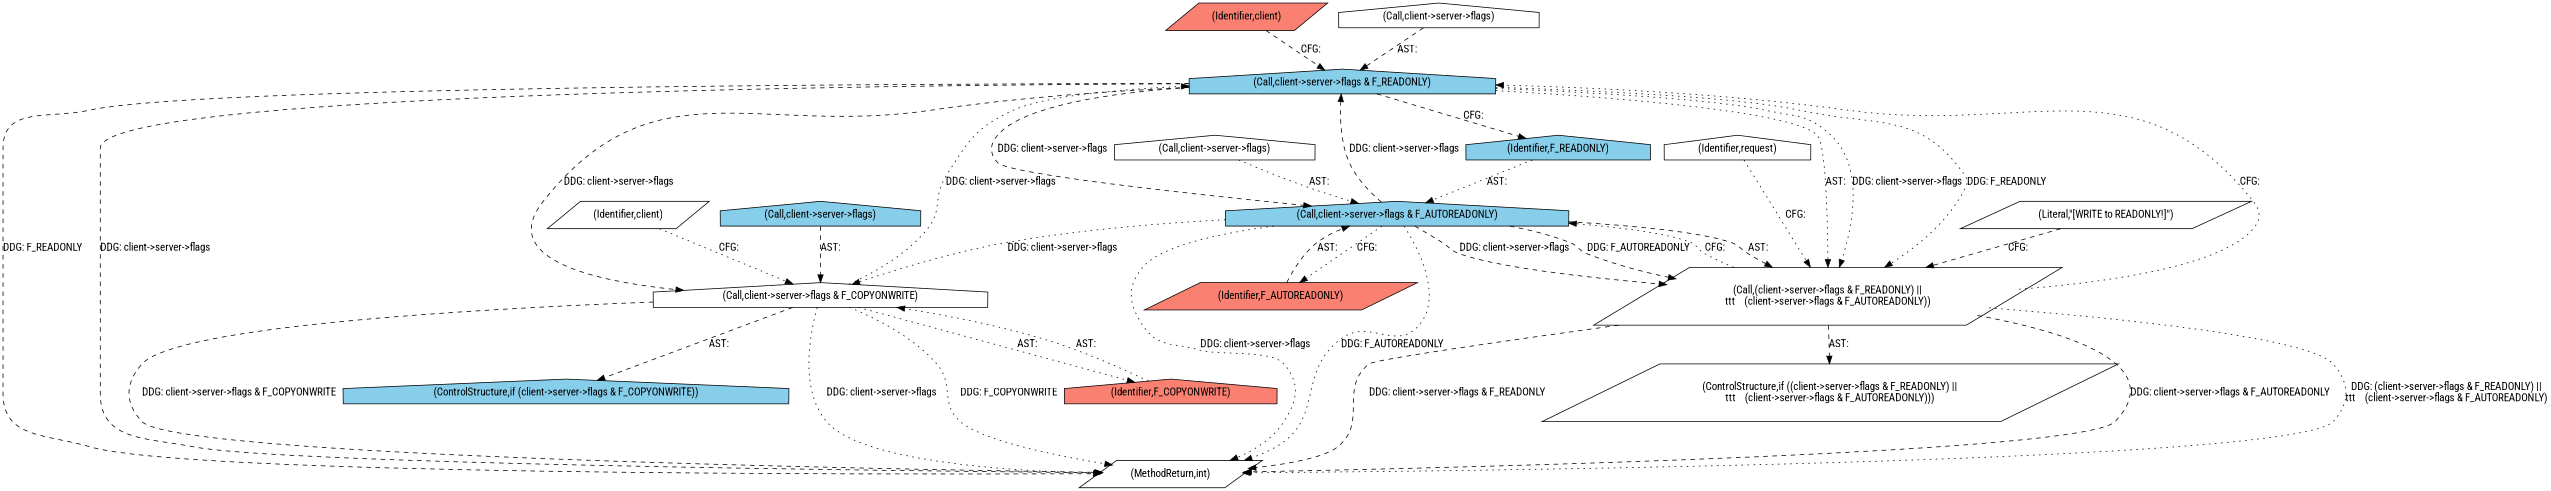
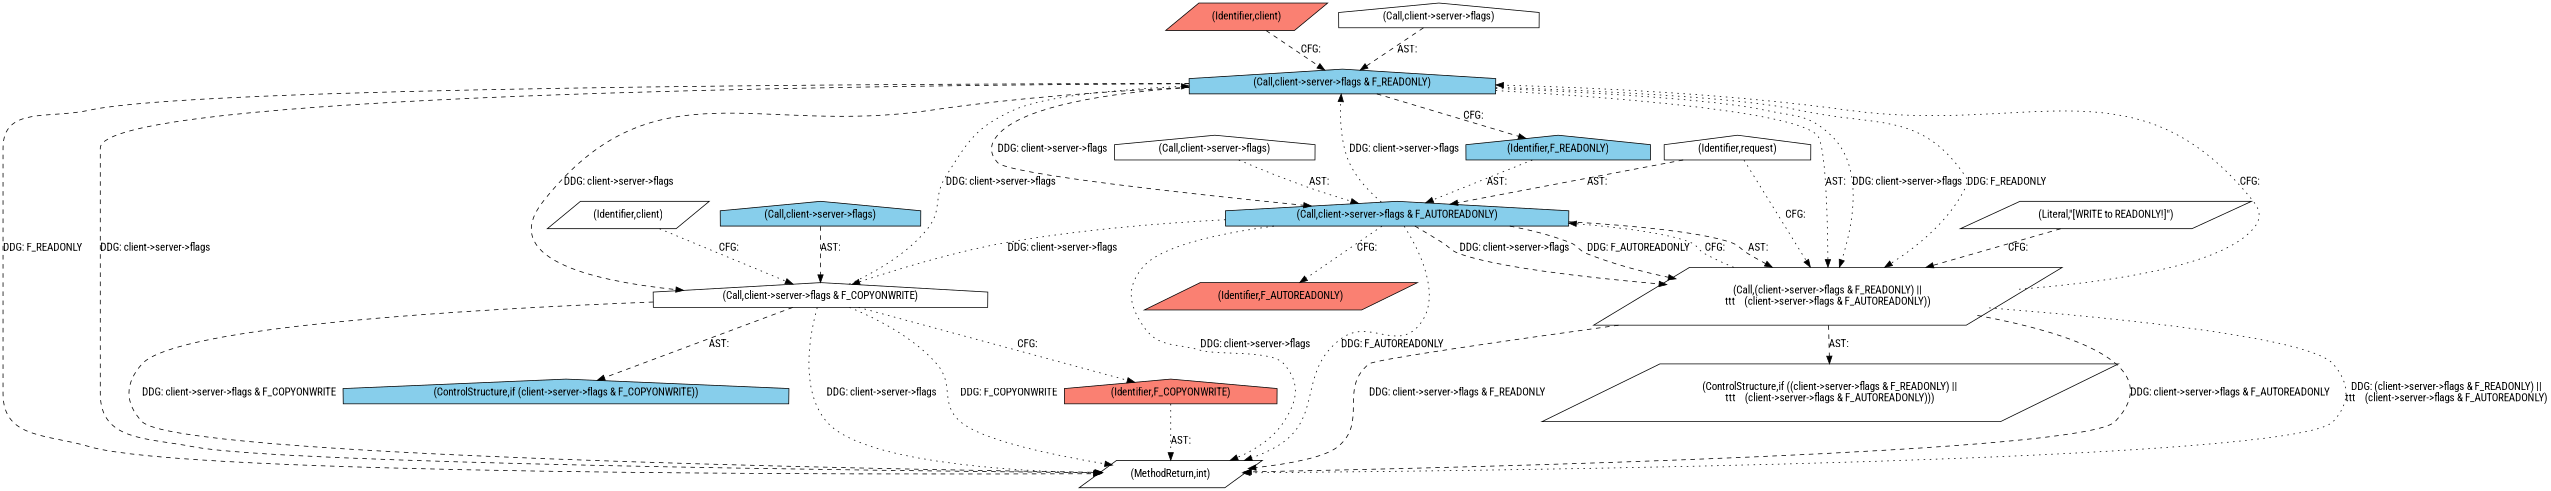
edge "(Call,client->server->flags & F_AUTOREADONLY)" -> "(Call,client->server->flags & F_READONLY)": style dashed -> dotted
edge "(Identifier,F_AUTOREADONLY)" -> "(Call,client->server->flags & F_AUTOREADONLY)": now "(Identifier,request)" -> "(Call,client->server->flags & F_AUTOREADONLY)"
edge "(Identifier,F_COPYONWRITE)" -> "(Call,client->server->flags & F_COPYONWRITE)": now "(Identifier,F_COPYONWRITE)" -> "(MethodReturn,int)"
edge "(Call,client->server->flags & F_COPYONWRITE)" -> "(Identifier,F_COPYONWRITE)": label "AST: " -> "CFG: "
